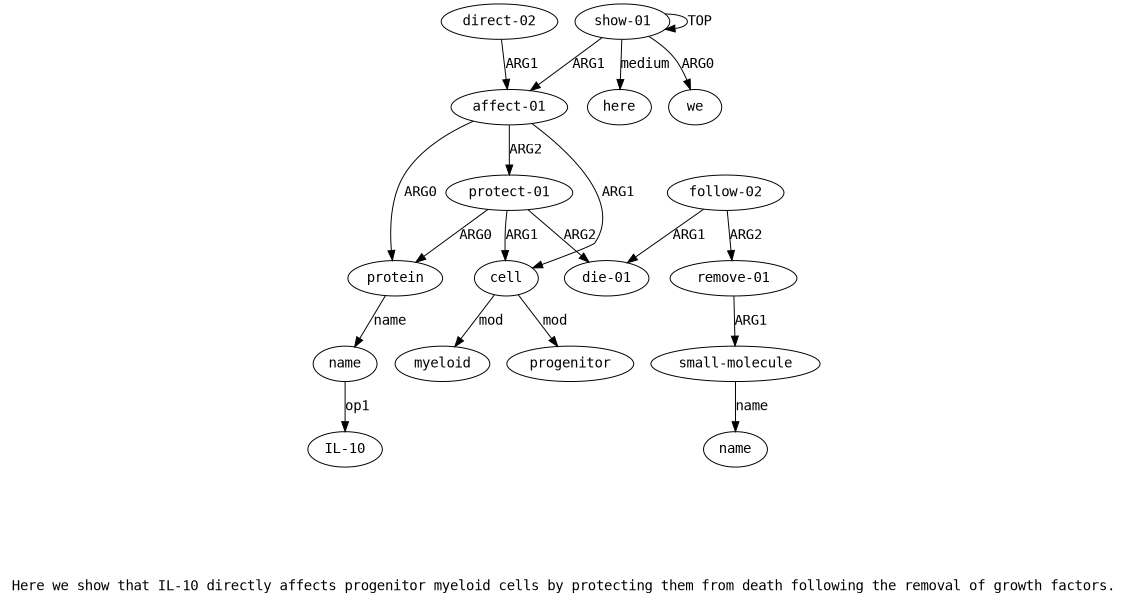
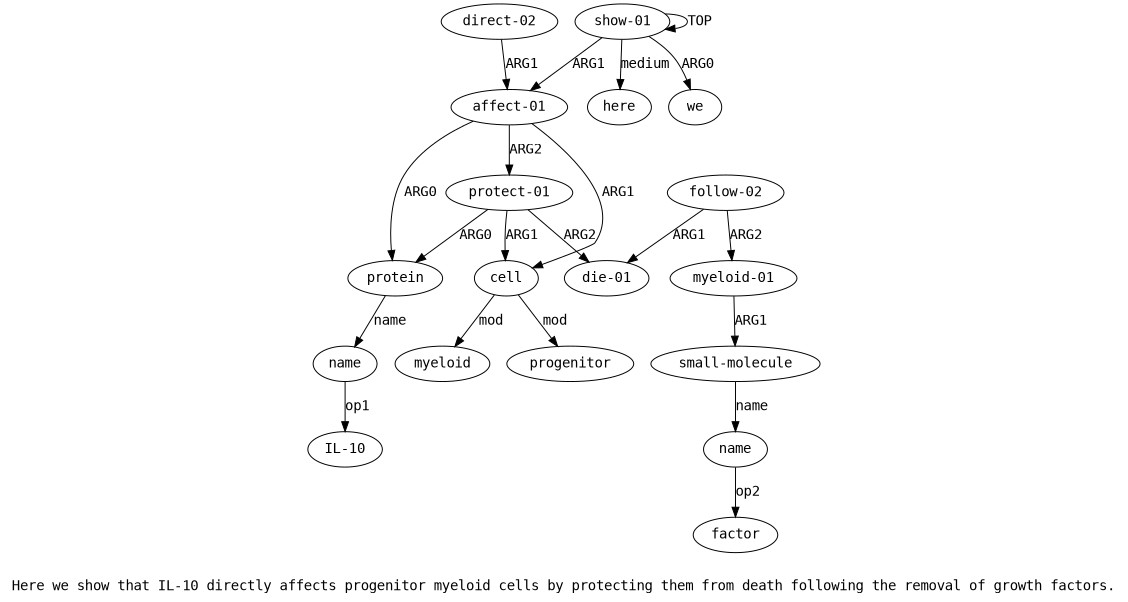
node "remove-01": label "remove-01" -> "myeloid-01"
node "factor": added
